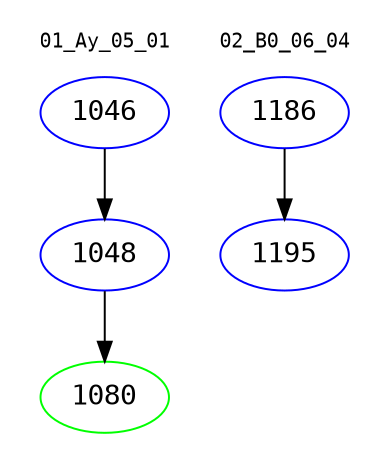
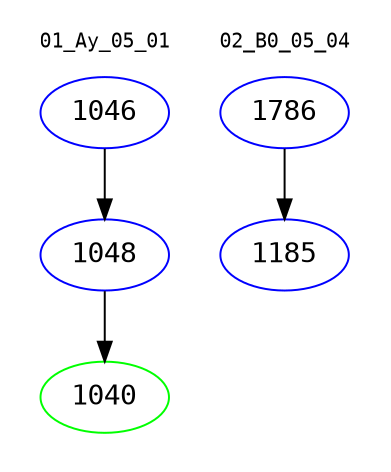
cluster "02_B0_06_04": label "02_B0_06_04" -> "02_B0_05_04"
node "1186": label "1186" -> "1786"
node "1195": label "1195" -> "1185"
node "1080": label "1080" -> "1040"
